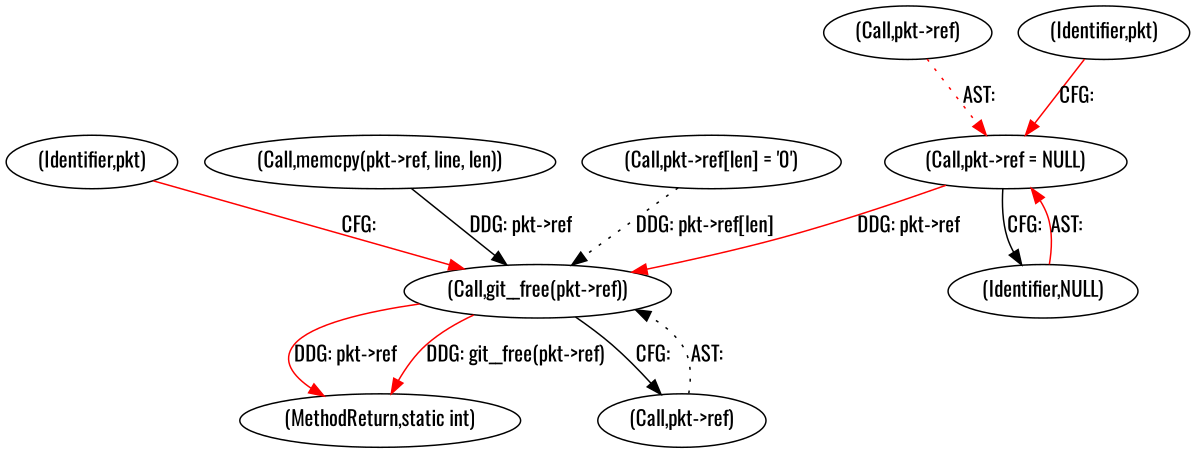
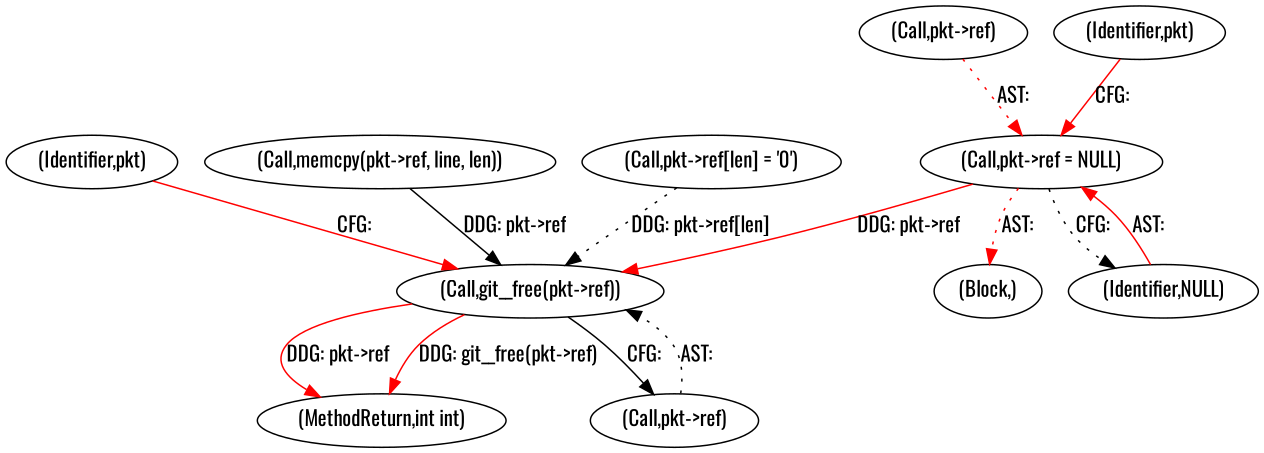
edge "(Call,pkt->ref = NULL)" -> "(Identifier,NULL)": style solid -> dotted
node "(Block,)": added
node "(MethodReturn,static int)": label "(MethodReturn,static int)" -> "(MethodReturn,int int)"
